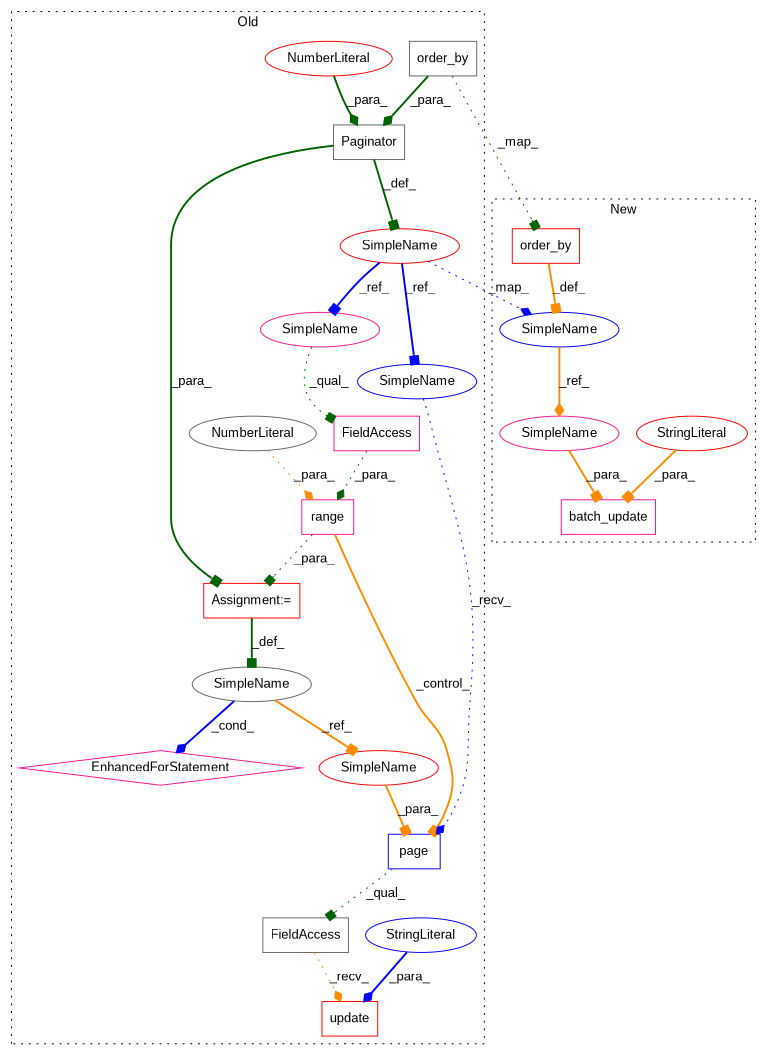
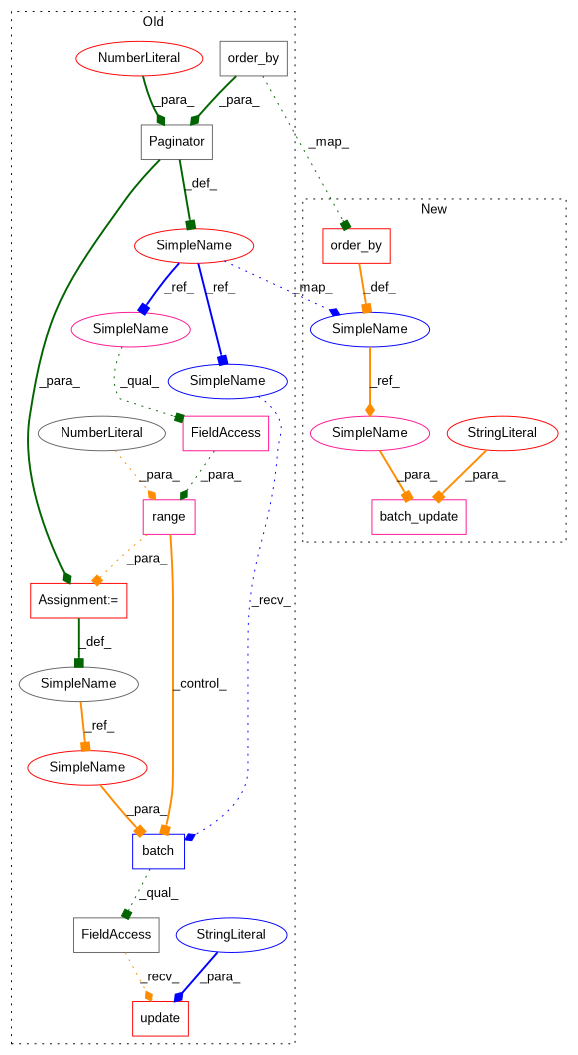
edge "Paginator" -> "Assignment:=": arrowhead box -> diamond
edge "range" -> "Assignment:=": color darkgreen -> darkorange
node "EnhancedForStatement": removed
node "page": label "page" -> "batch"
